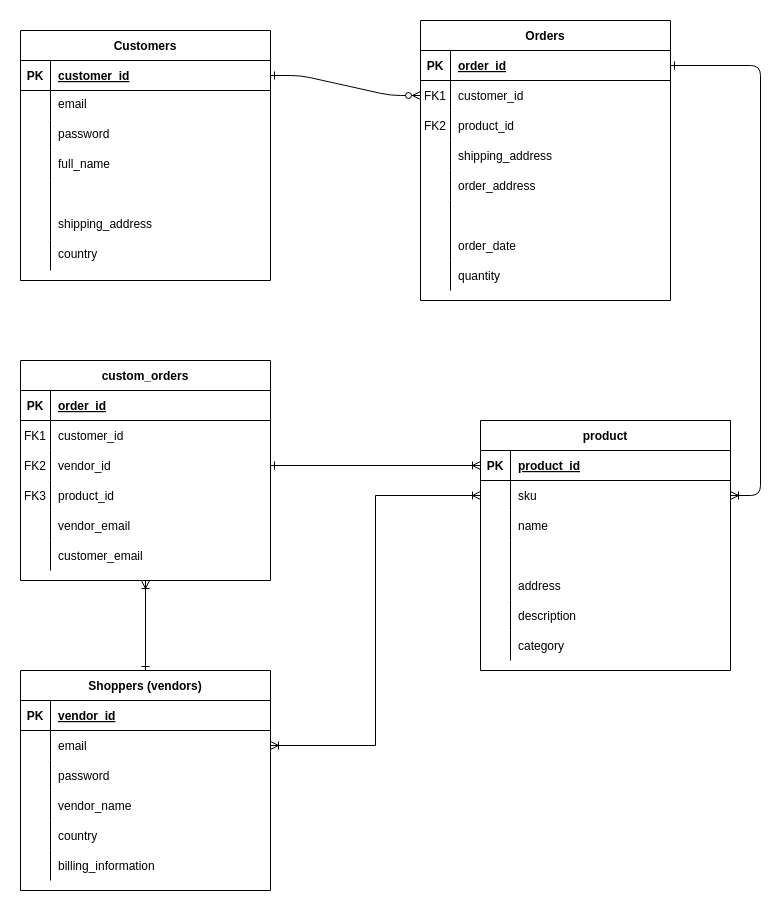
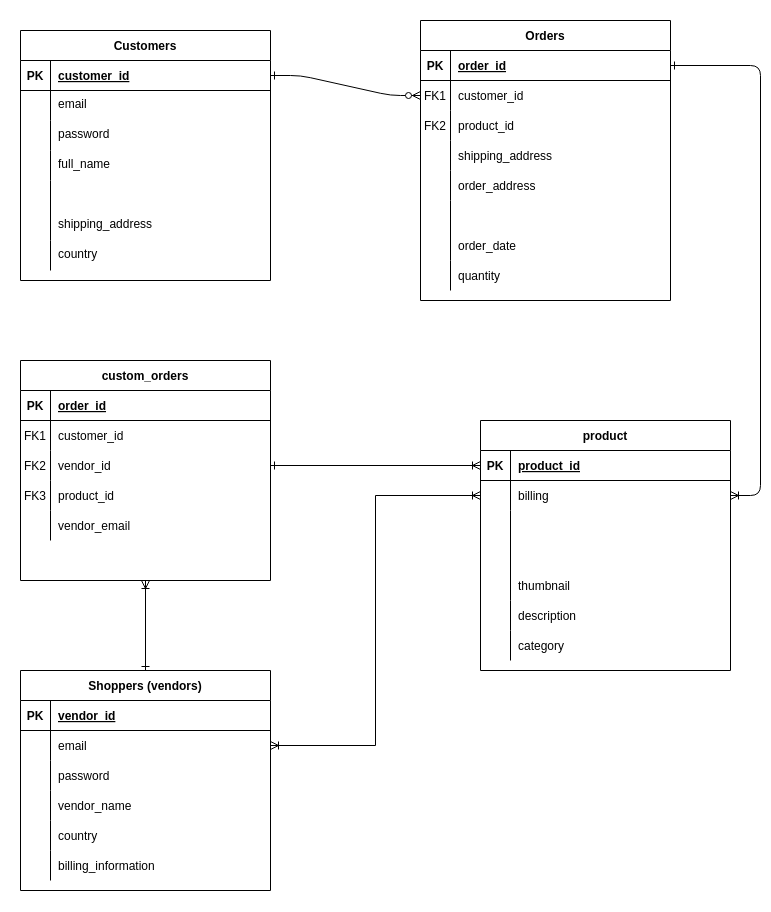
node "sku": label "sku" -> "billing"
node "name": removed
node "customer_email": removed
node "address": label "address" -> "thumbnail"
